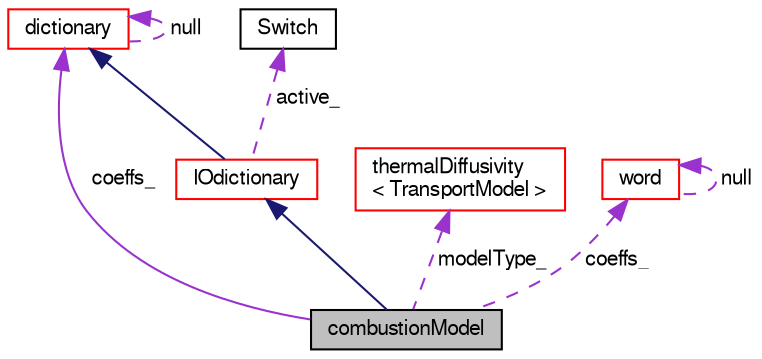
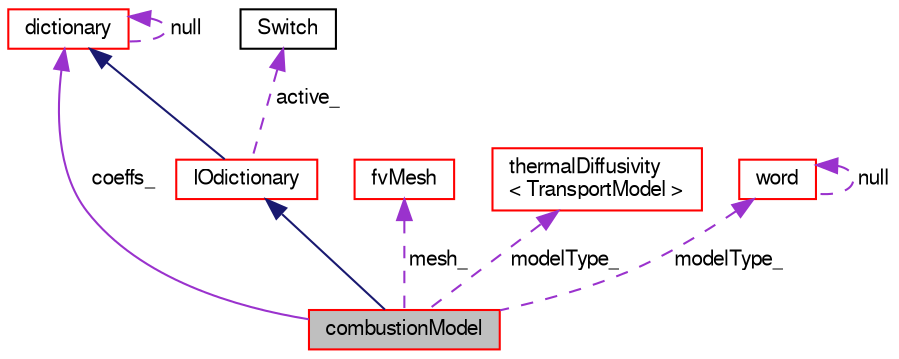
node "fvMesh": added
edge "combustionModel" -> "word": label " coeffs_" -> " modelType_"
node "combustionModel": color black -> red
